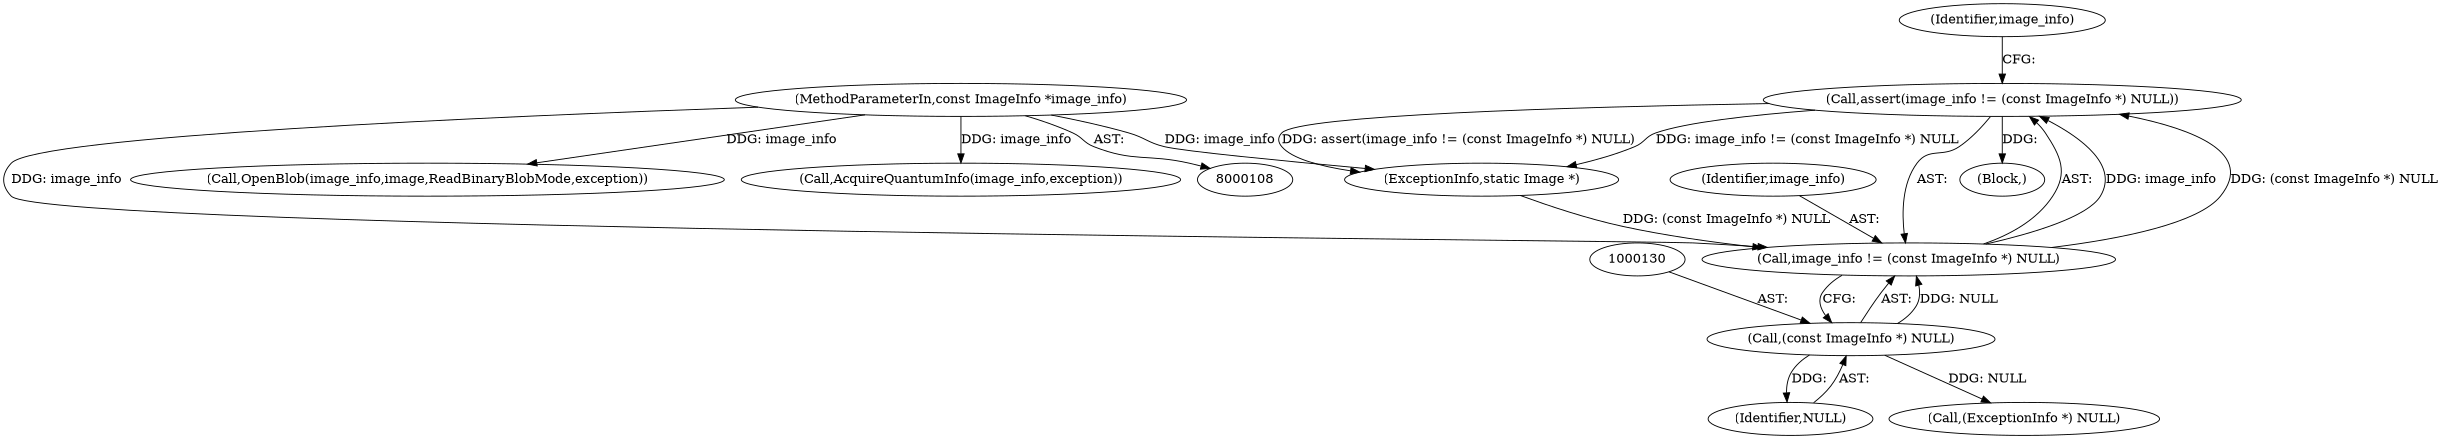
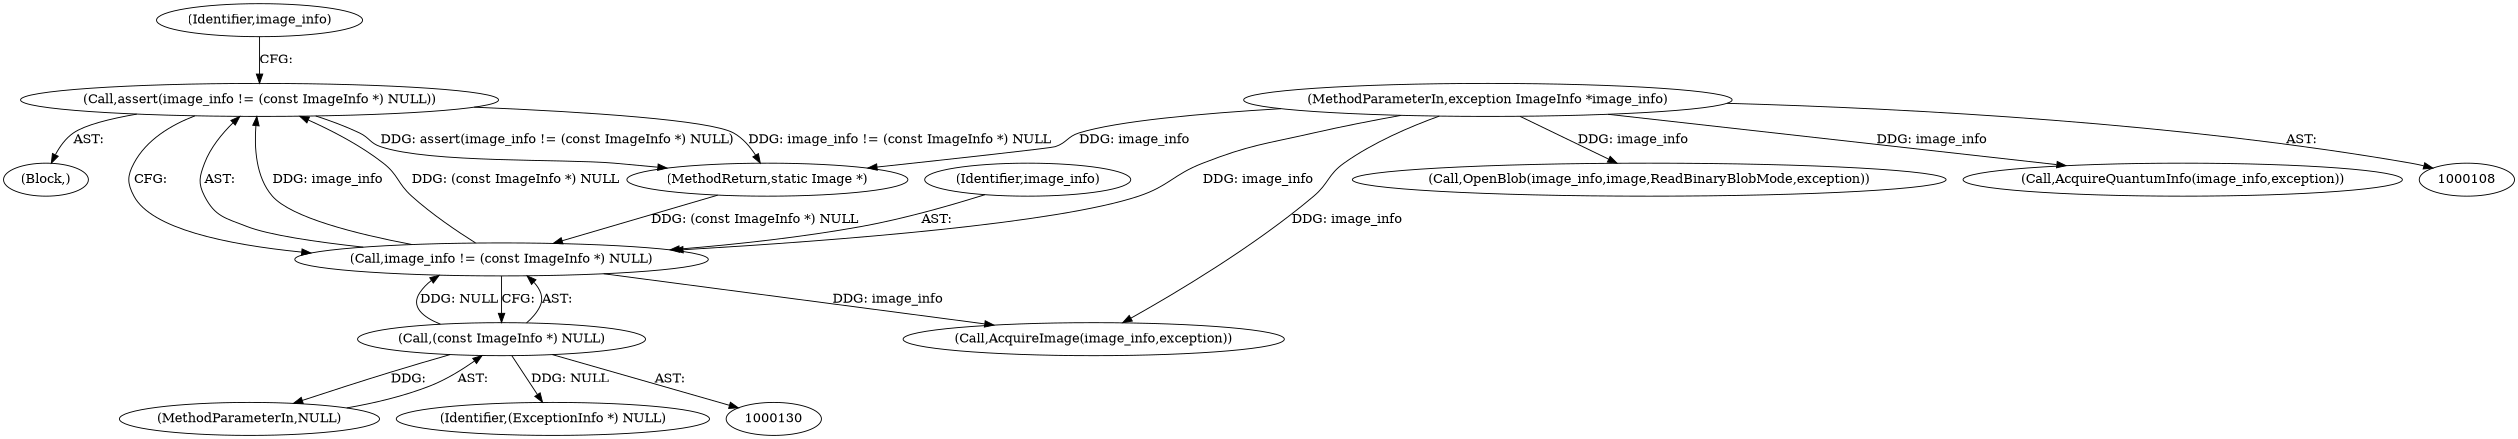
node "(MethodParameterIn,const ImageInfo *image_info)": label "(MethodParameterIn,const ImageInfo *image_info)" -> "(MethodParameterIn,exception ImageInfo *image_info)"
edge "(Call,assert(image_info != (const ImageInfo *) NULL))" -> "(Block,)": label "DDG: " -> "AST: "
node "8000108": label "8000108" -> "1000108"
node "(ExceptionInfo,static Image *)": label "(ExceptionInfo,static Image *)" -> "(MethodReturn,static Image *)"
edge "(Call,assert(image_info != (const ImageInfo *) NULL))" -> "(Call,image_info != (const ImageInfo *) NULL)": label "AST: " -> "CFG: "
edge "1000130" -> "(Call,(const ImageInfo *) NULL)": reversed
node "(Call,AcquireImage(image_info,exception))": added
node "(Identifier,NULL)": label "(Identifier,NULL)" -> "(MethodParameterIn,NULL)"
node "(Call,(ExceptionInfo *) NULL)": label "(Call,(ExceptionInfo *) NULL)" -> "(Identifier,(ExceptionInfo *) NULL)"
